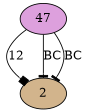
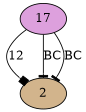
node "47": label "47" -> "17"
